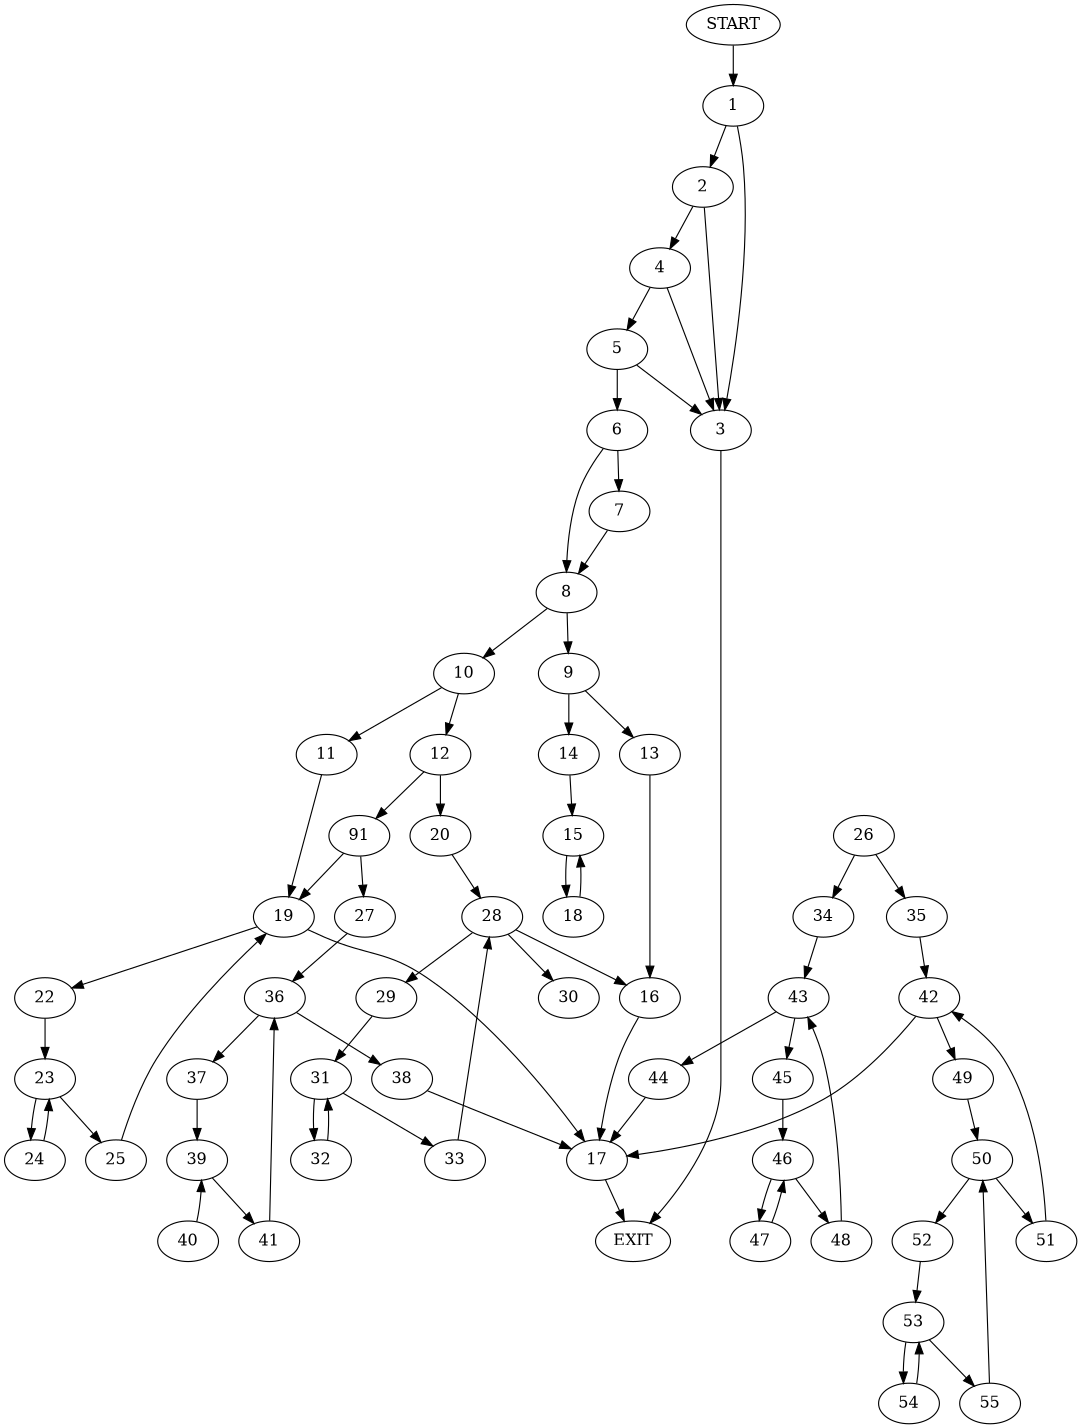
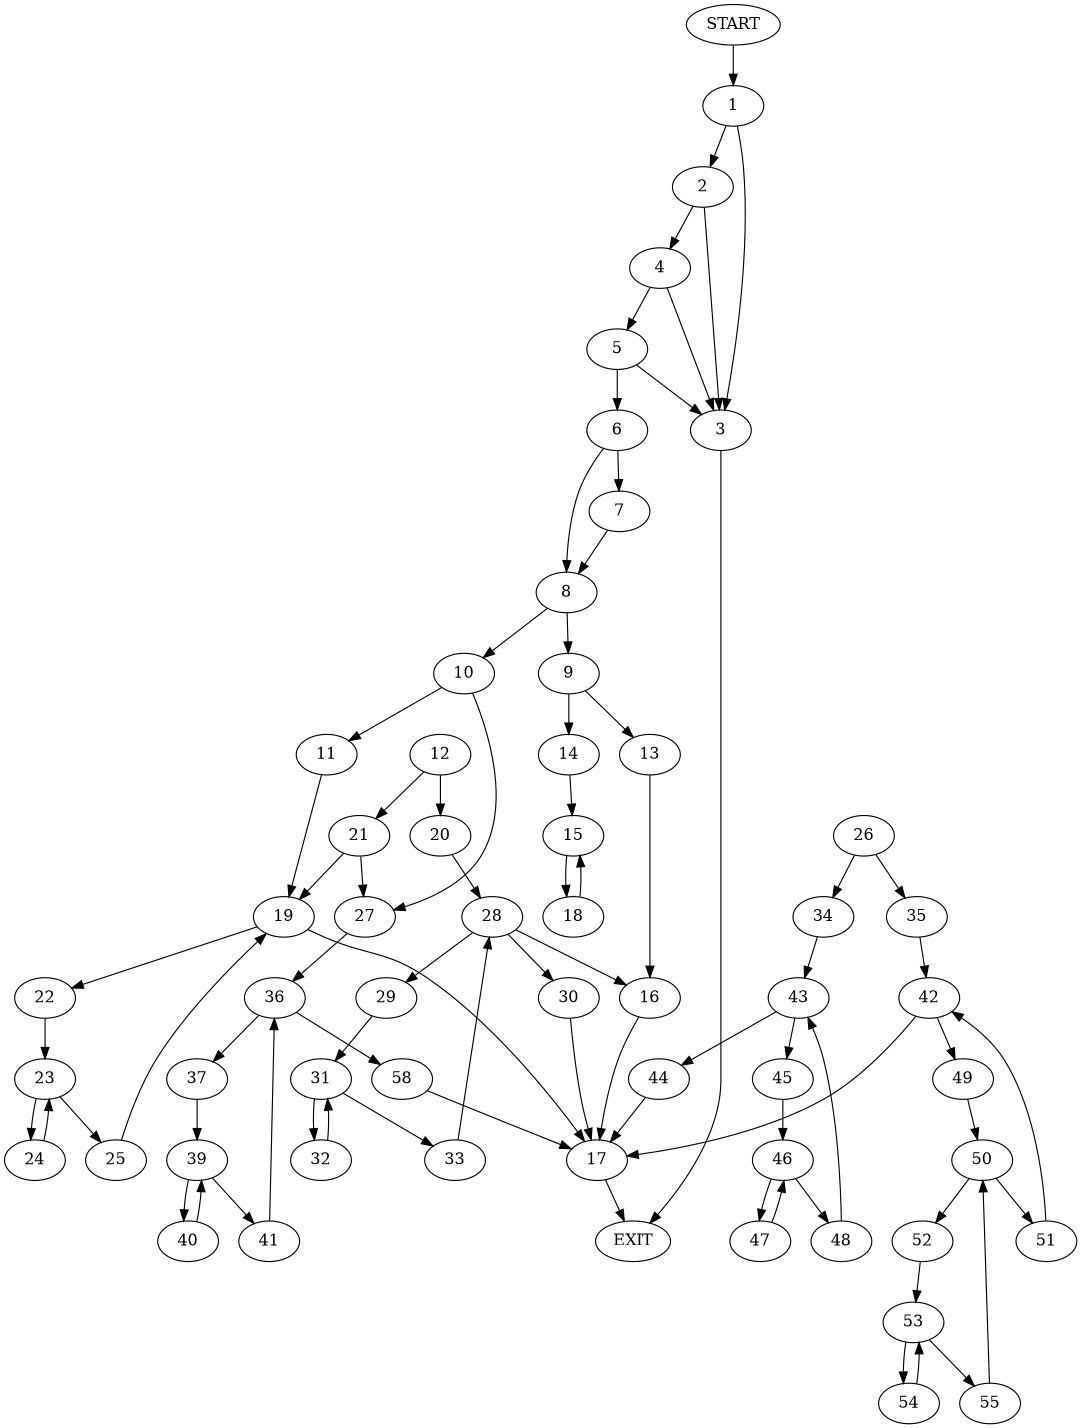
edge "10" -> "12": now "10" -> "27"
node "91": label "91" -> "21"
edge "30" -> "17": added
node "38": label "38" -> "58"
edge "39" -> "40": added
